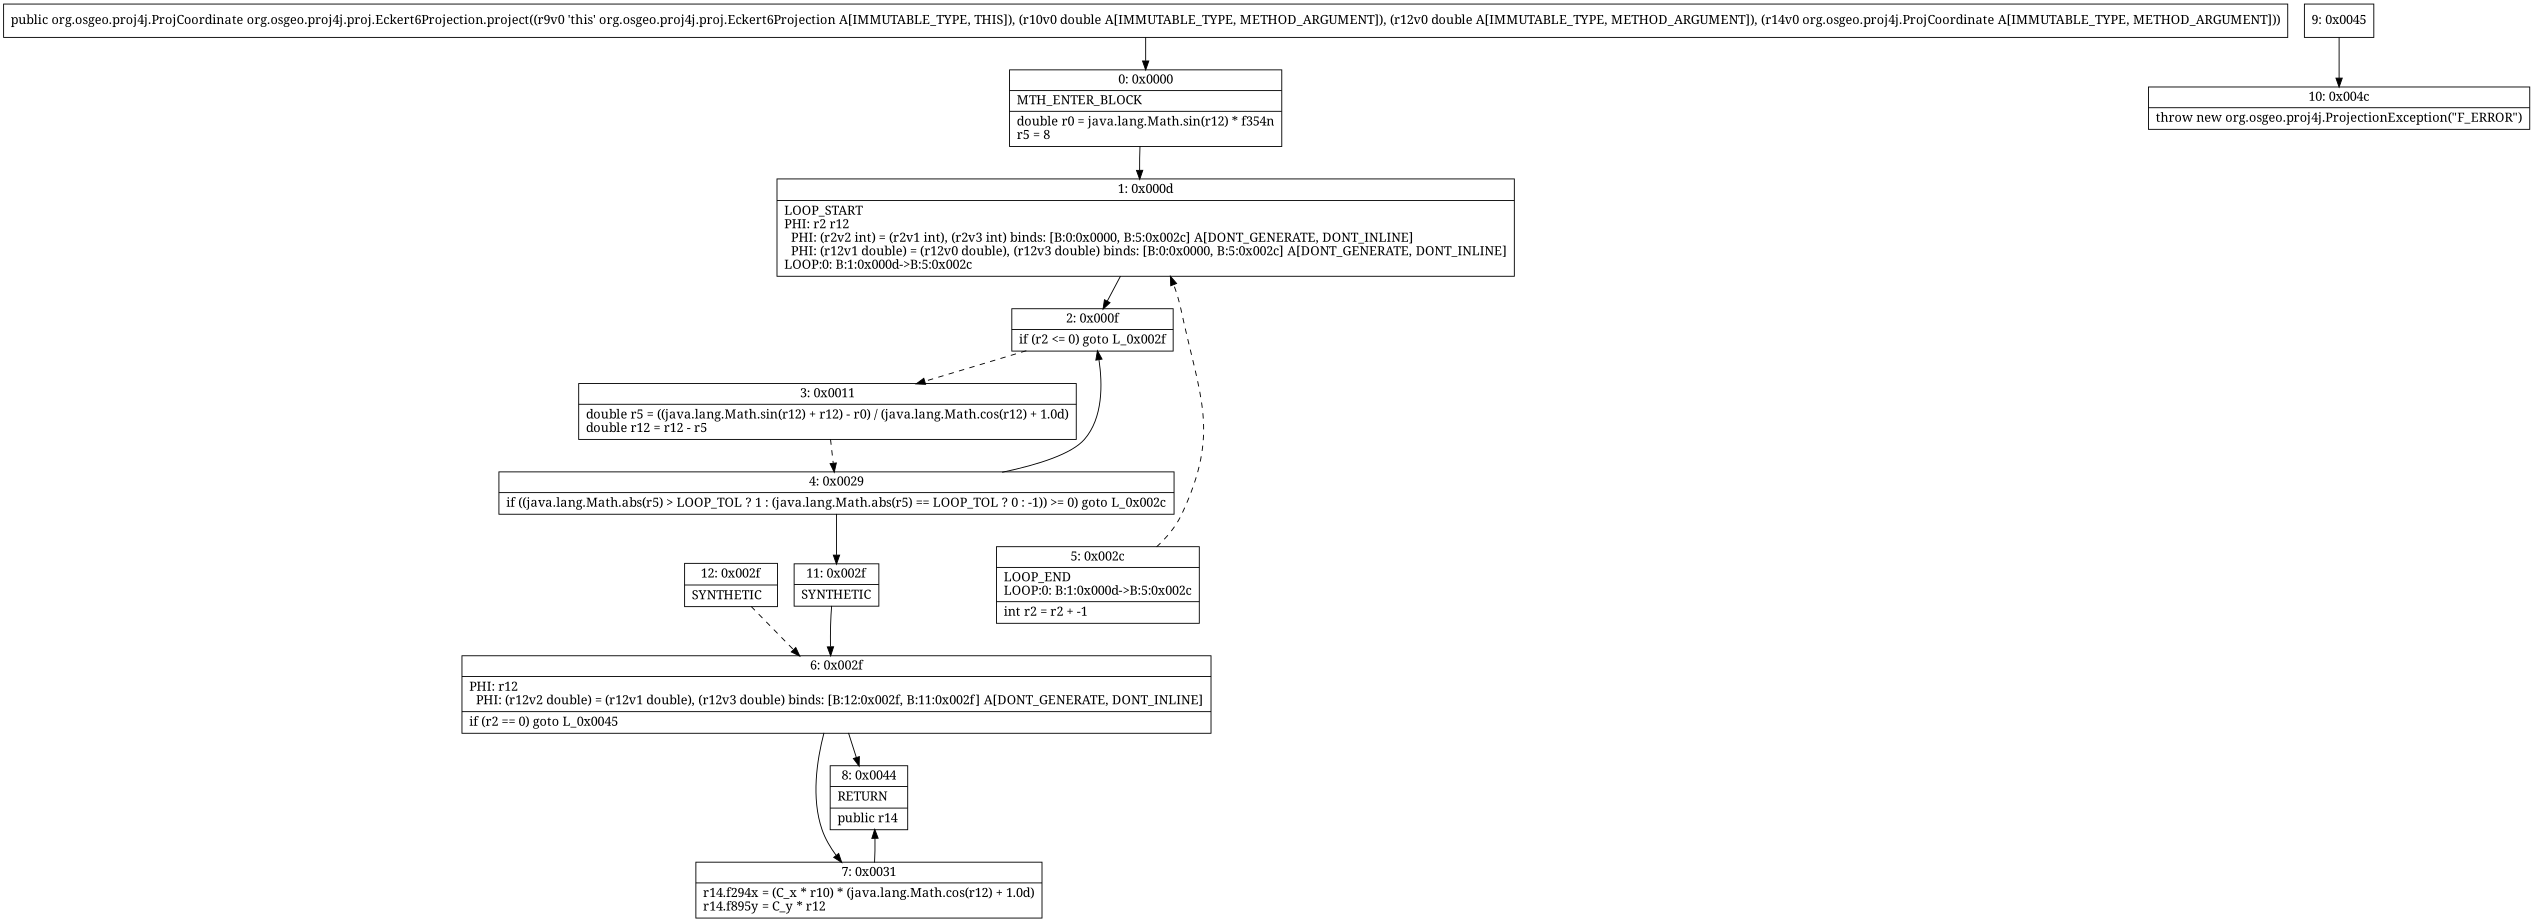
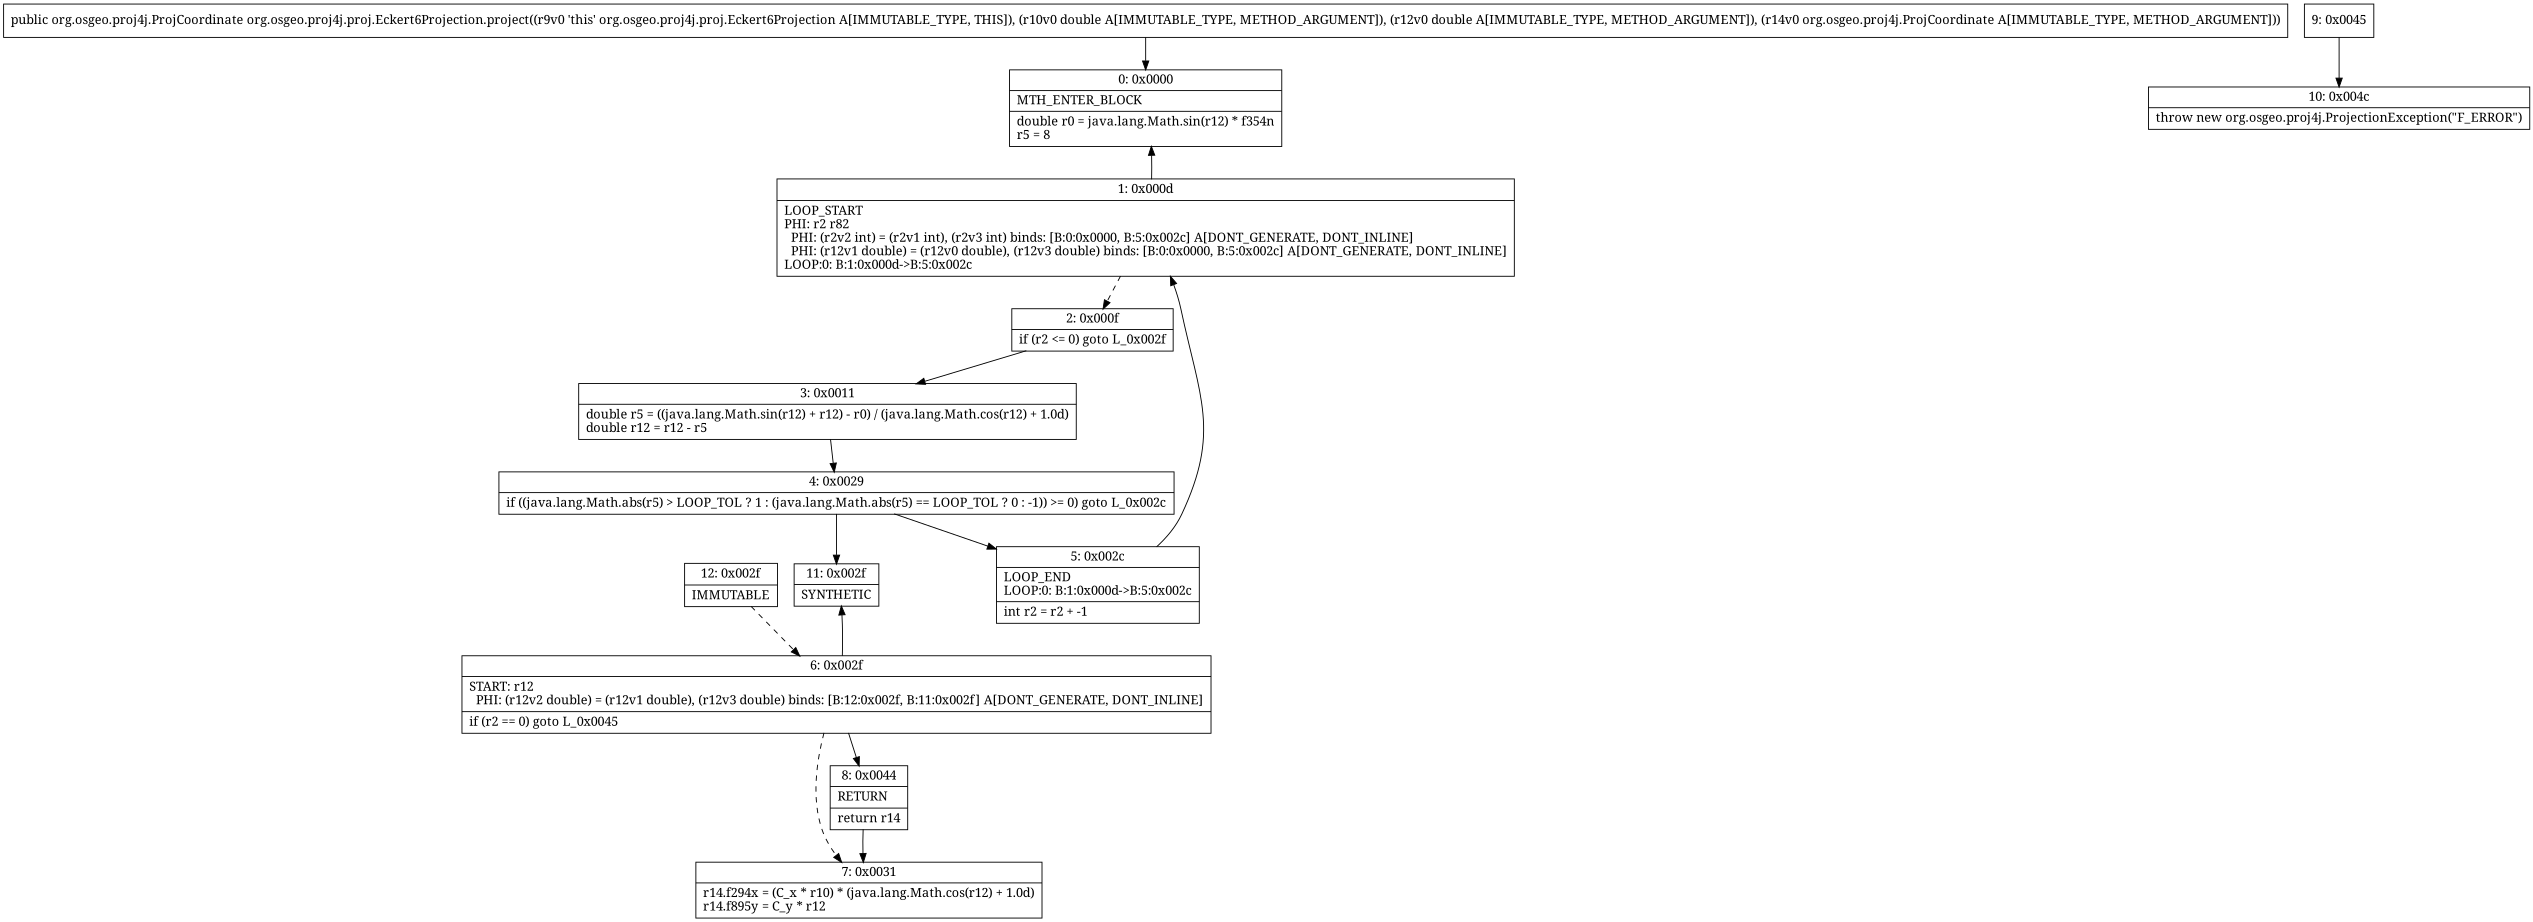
edge "0: 0x0000" -> "1: 0x000d": reversed
node "1: 0x000d": text "PHI: r2 r12" -> "PHI: r2 r82"
edge "1: 0x000d" -> "2: 0x000f": style solid -> dashed
edge "2: 0x000f" -> "3: 0x0011": style dashed -> solid
edge "5: 0x002c" -> "1: 0x000d": style dashed -> solid
edge "4: 0x0029" -> "2: 0x000f": now "4: 0x0029" -> "5: 0x002c"
edge "3: 0x0011" -> "4: 0x0029": style dashed -> solid
node "12: 0x002f": text "SYNTHETIC" -> "IMMUTABLE"
edge "11: 0x002f" -> "6: 0x002f": reversed
node "6: 0x002f": text "PHI: r12" -> "START: r12"
edge "6: 0x002f" -> "7: 0x0031": style solid -> dashed
node "8: 0x0044": text "public r14" -> "return r14"
edge "7: 0x0031" -> "8: 0x0044": reversed
